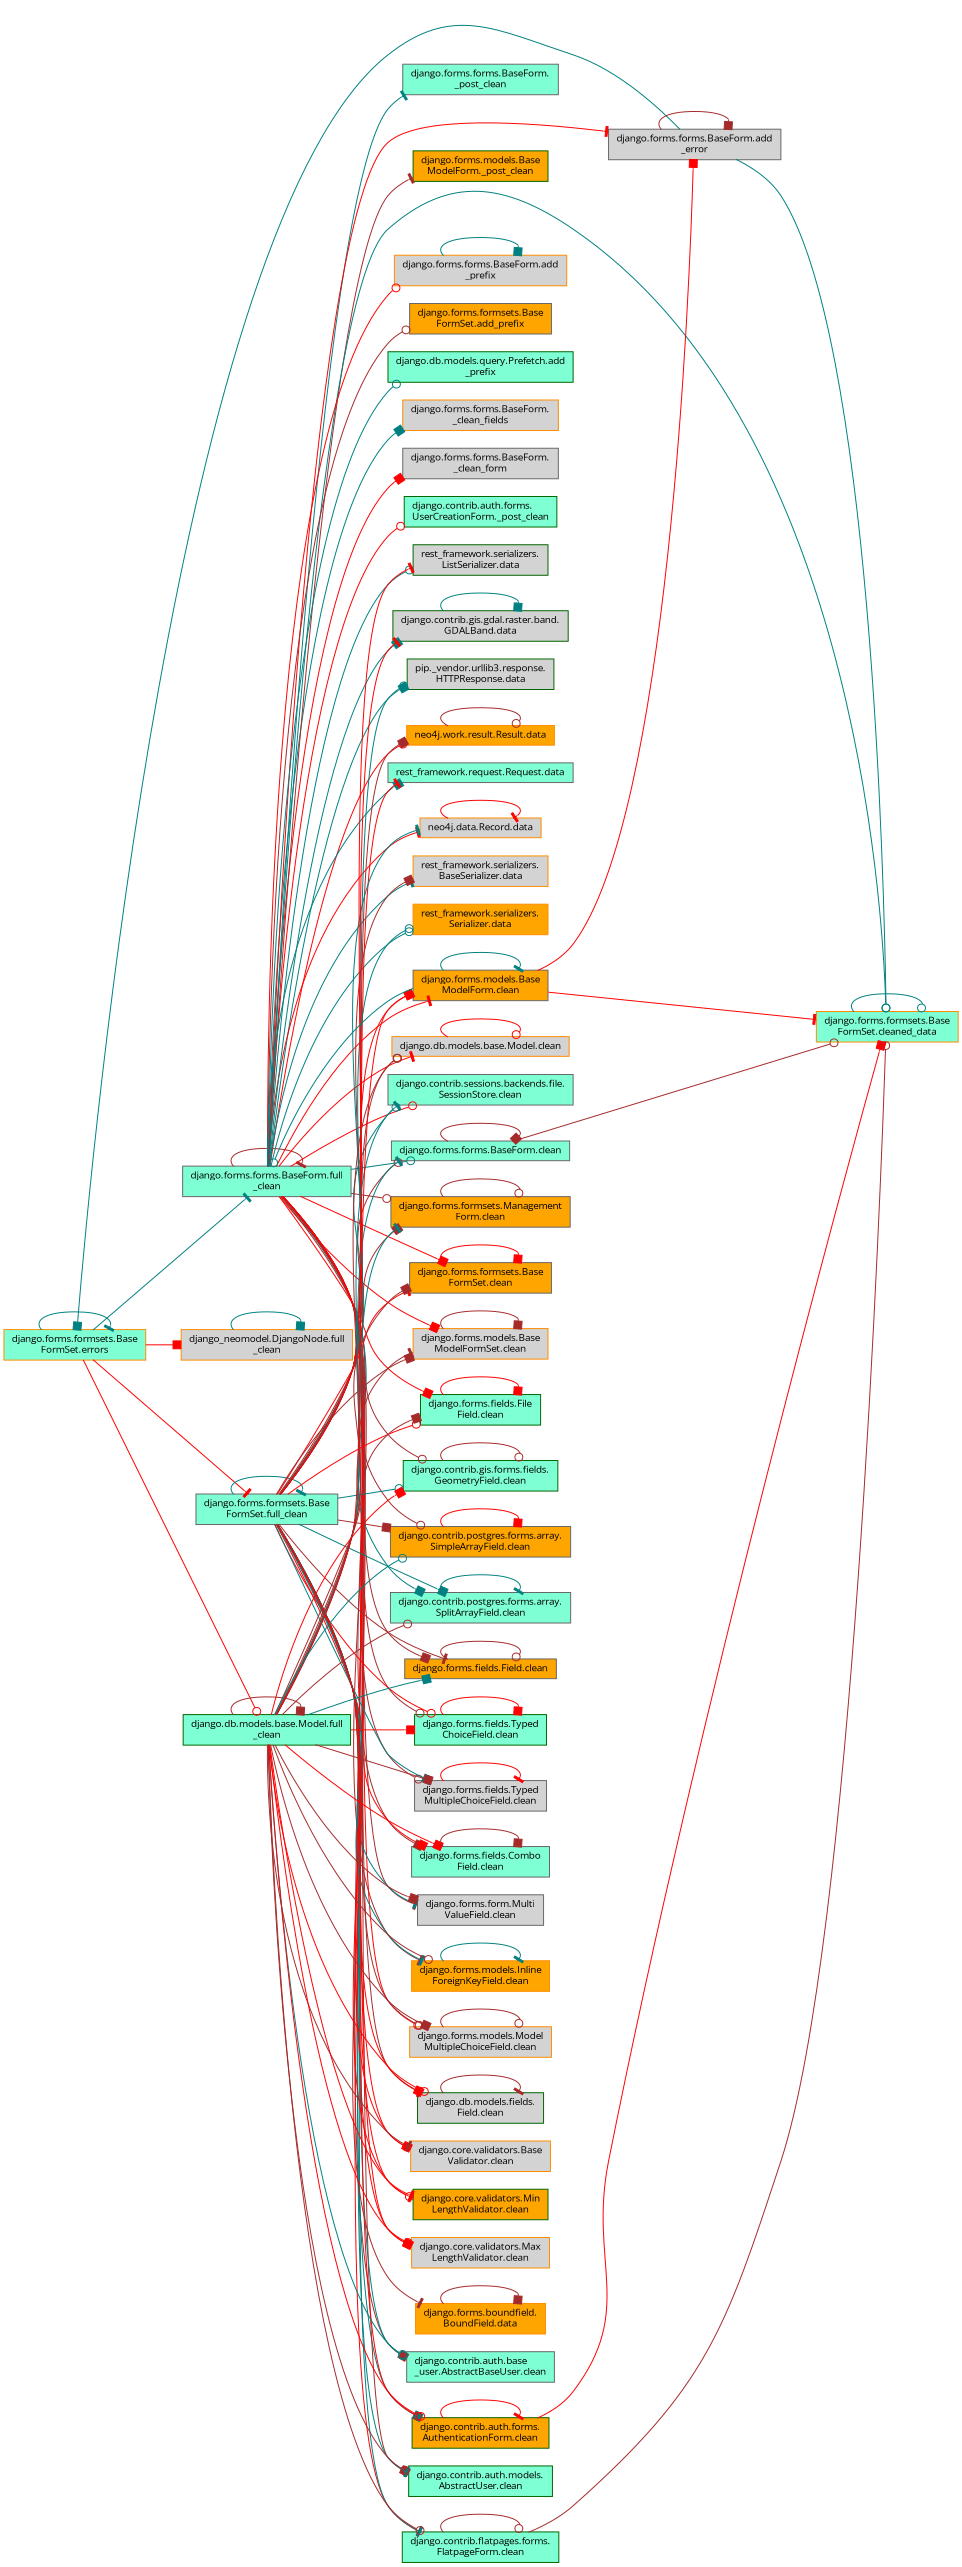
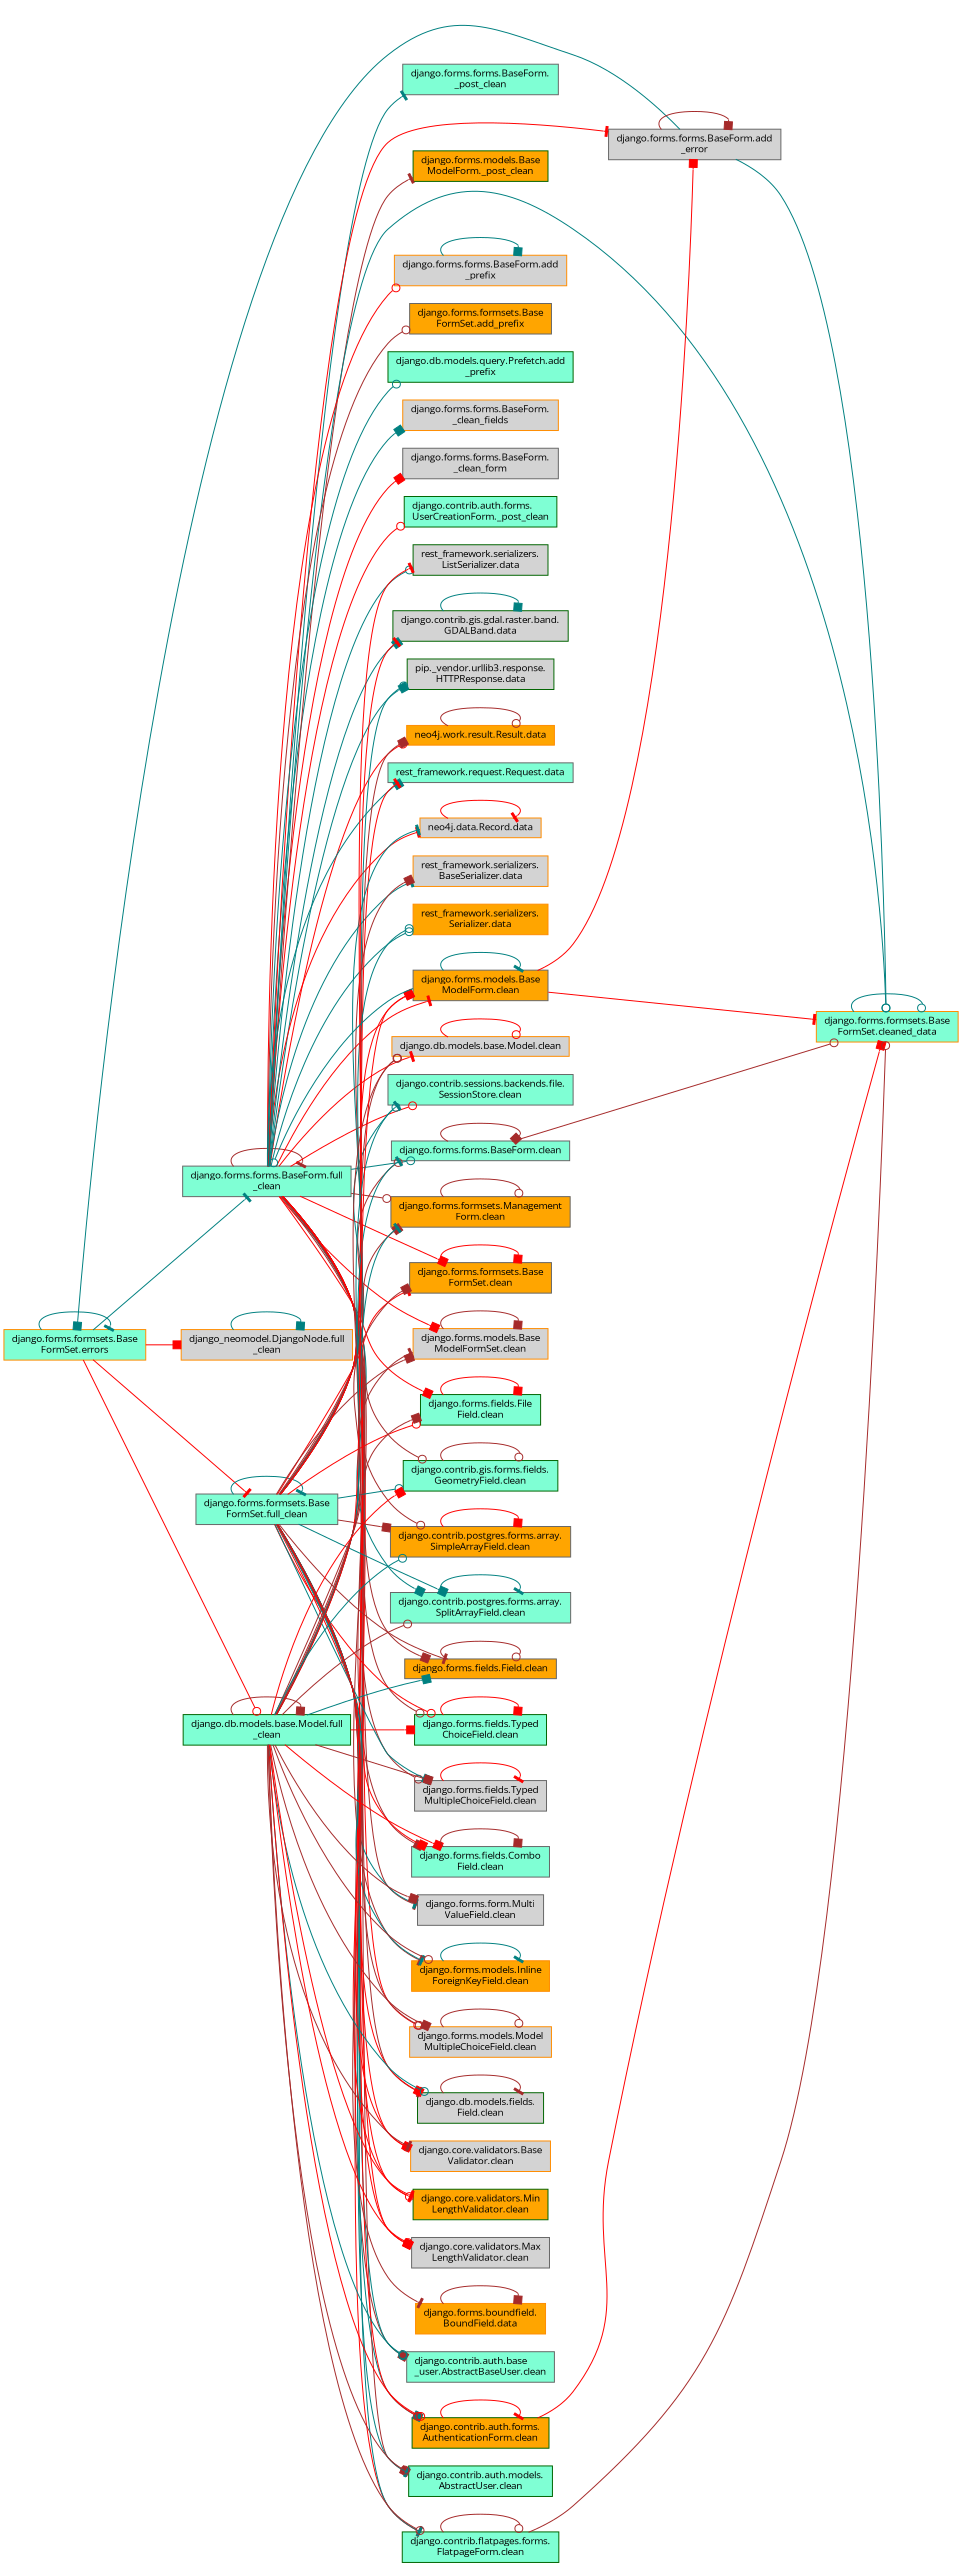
edge "django.db.models.base.Model.full _clean" -> "django.db.models.fields. Field.clean": color red -> teal
node "django.core.validators.Max LengthValidator.clean": color darkorange -> gray40
